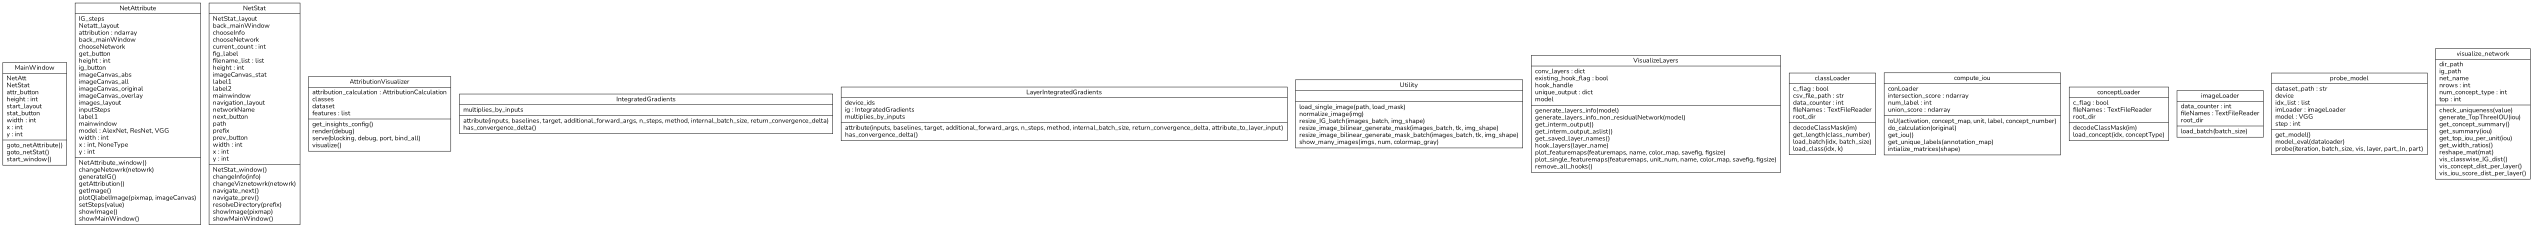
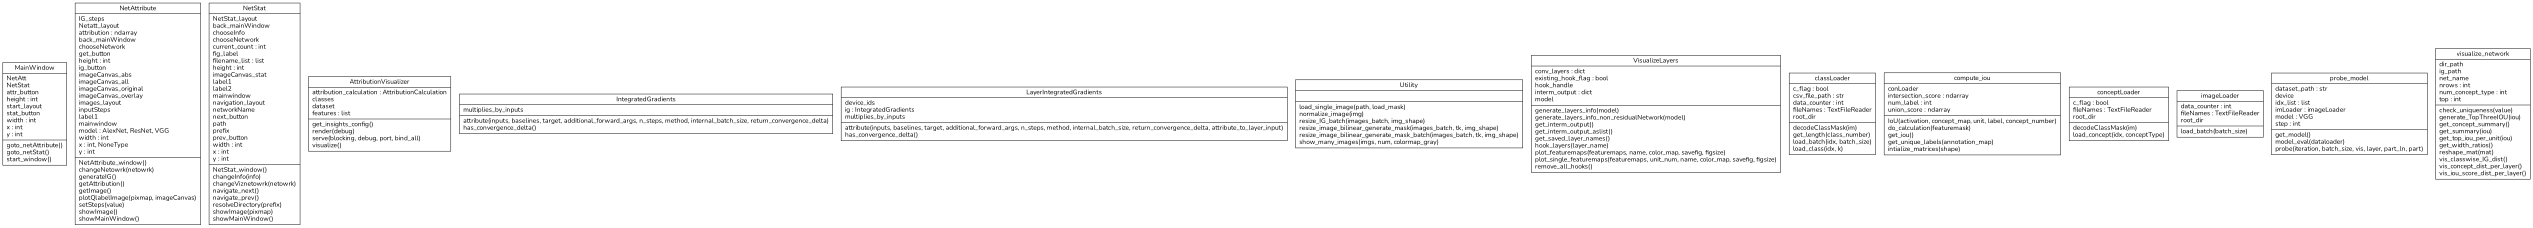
node "VisualizeLayers": text "unique_output : dict" -> "interm_output : dict"
node "compute_iou": text "do_calculation(original)" -> "do_calculation(featuremask)"
